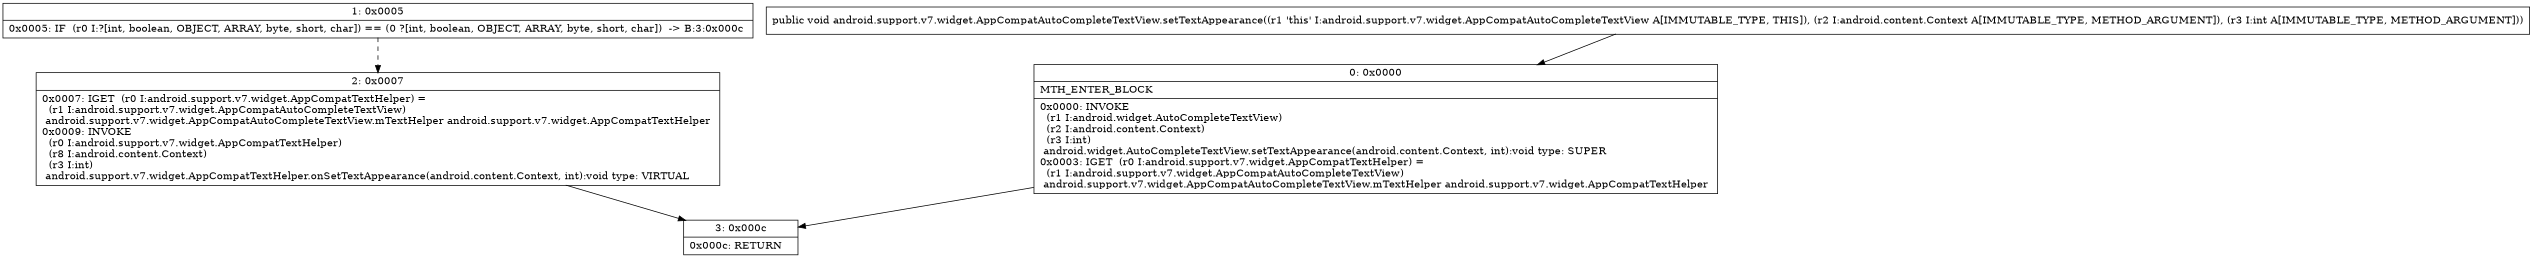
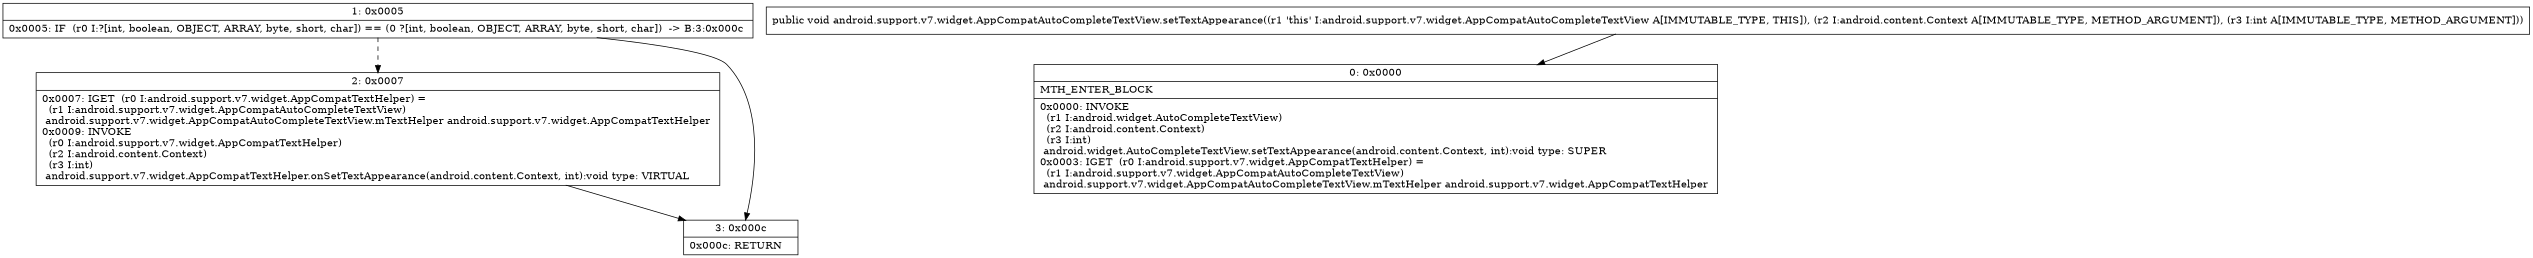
node "2: 0x0007": text "(r8 I:android.content.Context)" -> "(r2 I:android.content.Context)"
edge "0: 0x0000" -> "3: 0x000c": now "1: 0x0005" -> "3: 0x000c"
